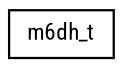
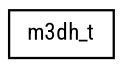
node "m6dh_t": label "m6dh_t" -> "m3dh_t"
